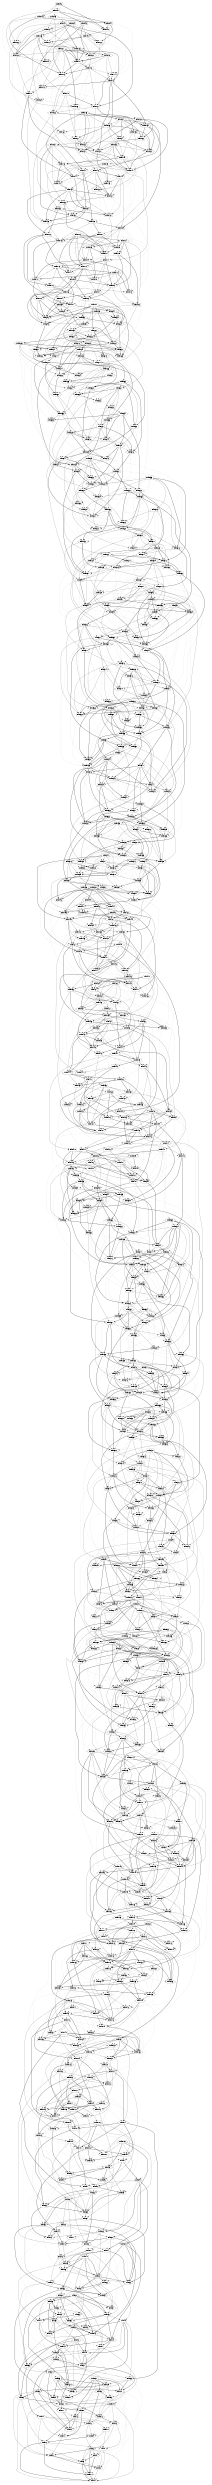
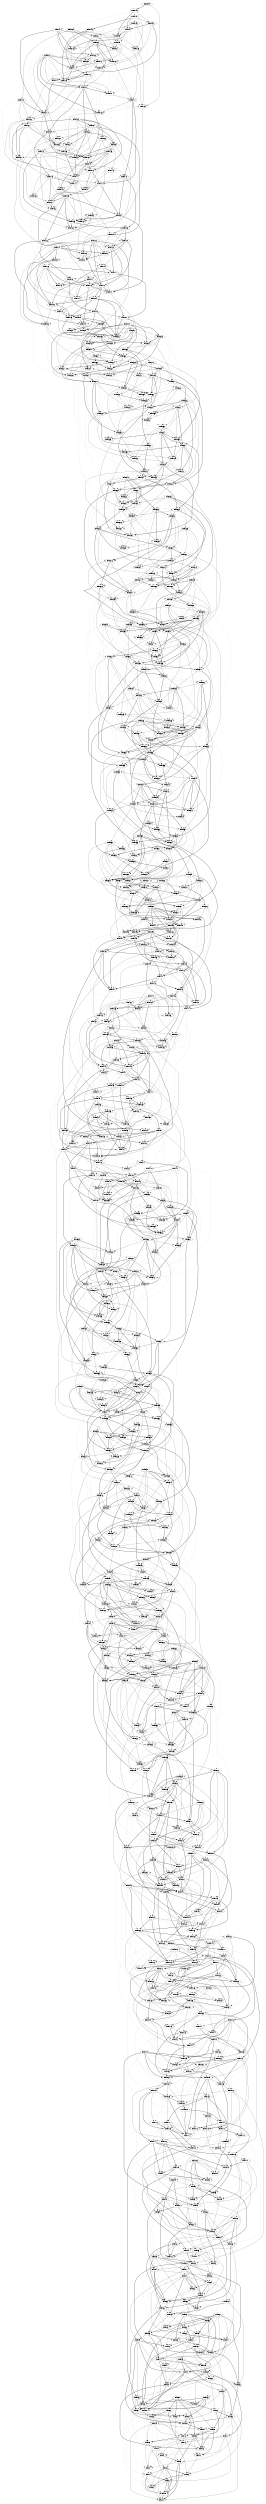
node "nodo_799": added
edge "nodo_713" -> "nodo_718": reversed
edge "nodo_539" -> "nodo_527": now "nodo_539" -> "nodo_519"
edge "nodo_505" -> "nodo_495": style bold -> dotted
edge "nodo_417" -> "nodo_401": now "nodo_417" -> "nodo_399"
